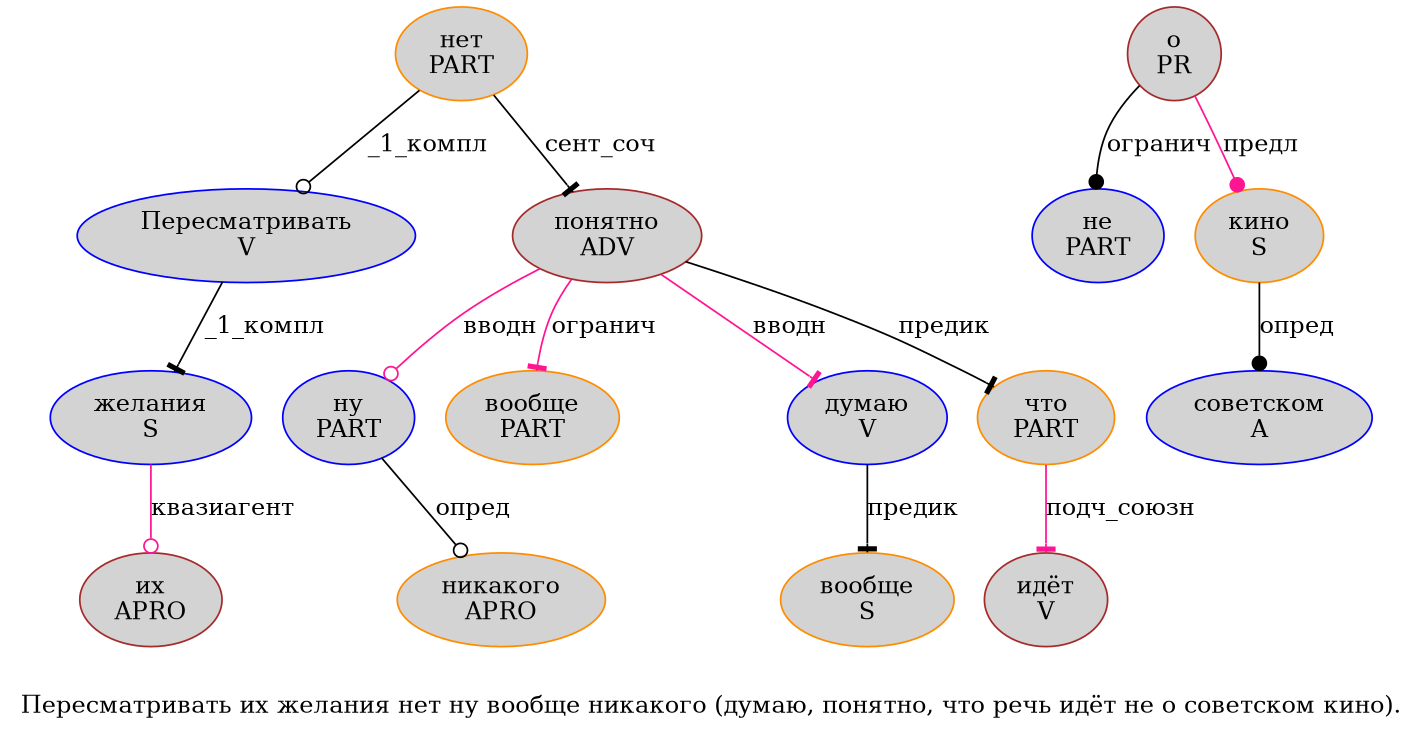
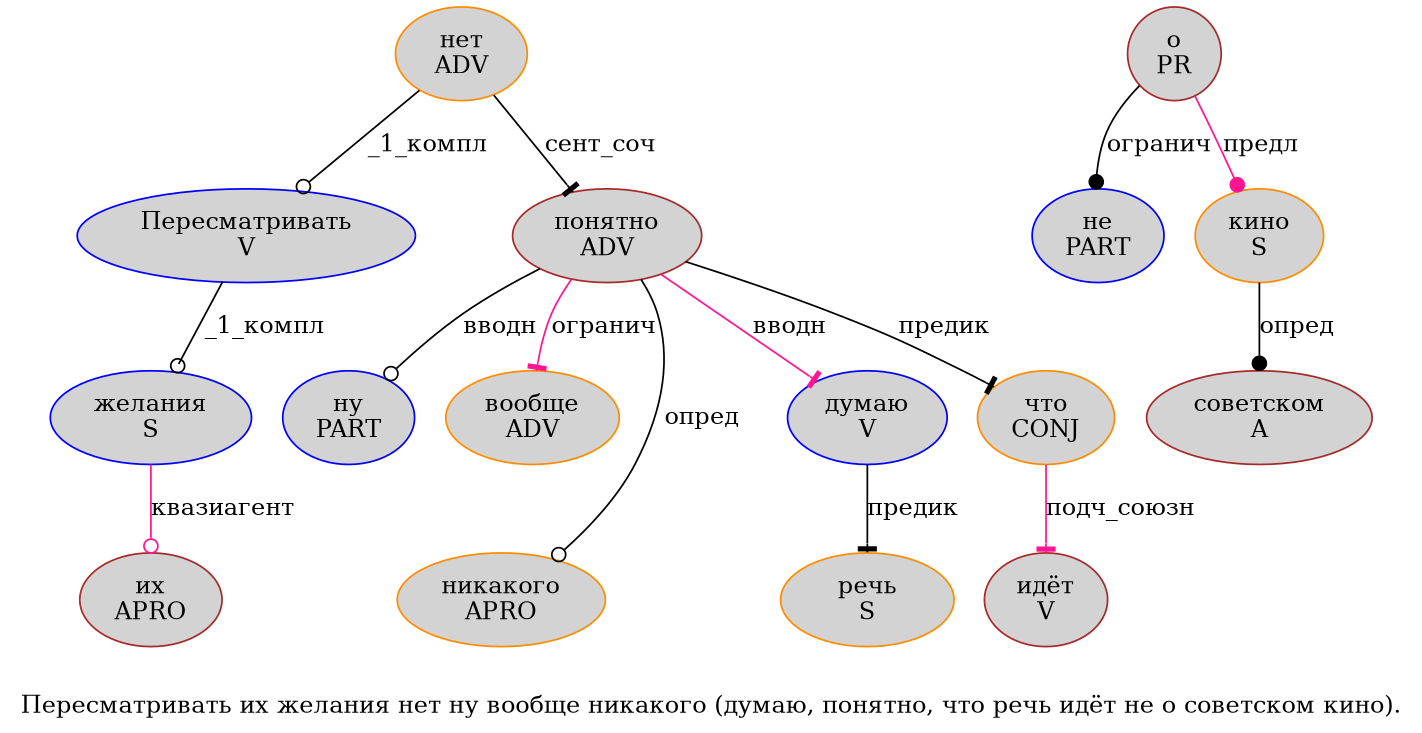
node "нет PART": label "нет PART" -> "нет ADV"
edge "понятно ADV" -> "ну PART": color deeppink -> black
edge "Пересматривать V" -> "желания S": arrowhead tee -> odot
node "вообще PART": label "вообще PART" -> "вообще ADV"
node "что PART": label "что PART" -> "что CONJ"
node "советском A": color blue -> brown
edge "ну PART" -> "никакого APRO": now "понятно ADV" -> "никакого APRO"
node "вообще S": label "вообще S" -> "речь S"
